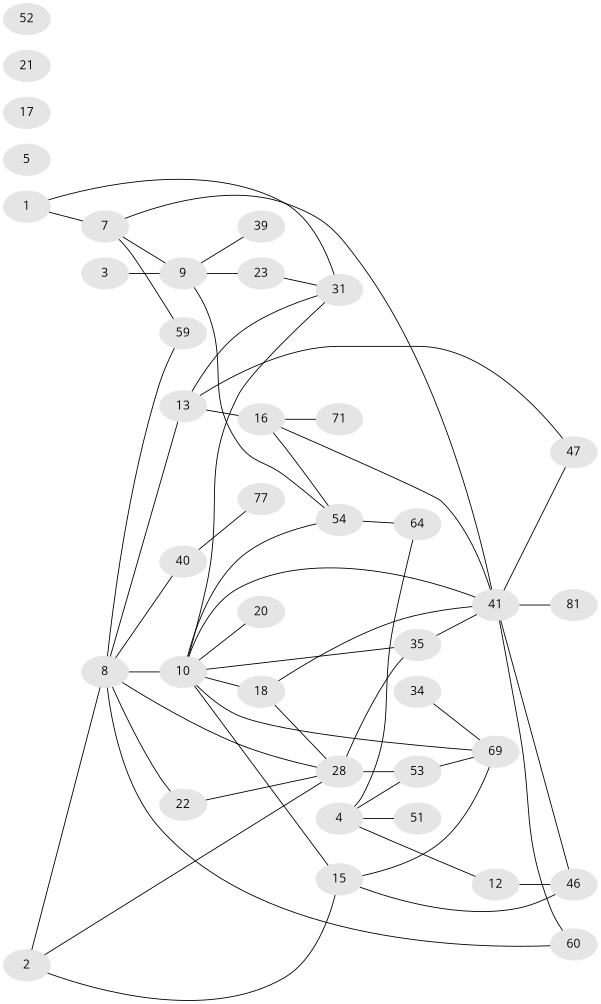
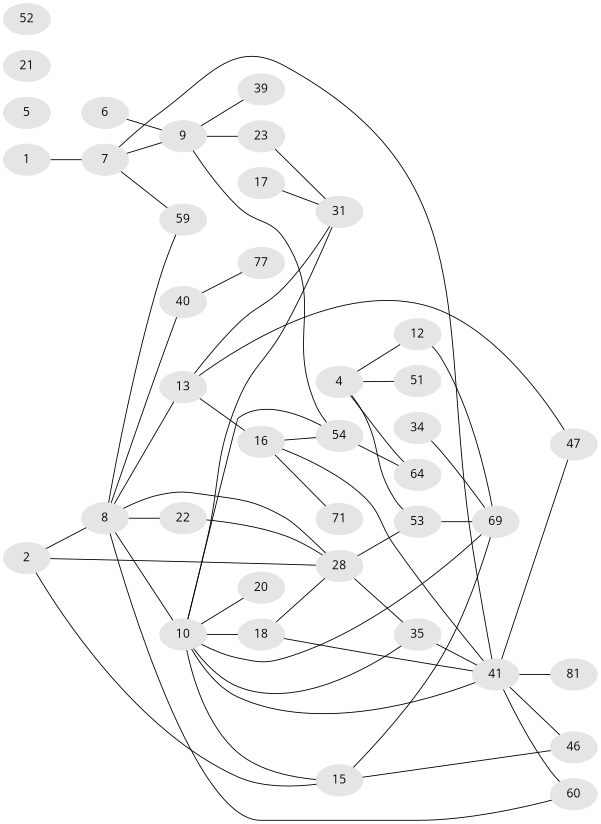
edge "1" -- "31": now "17" -- "31"
node "3": label "3" -> "6"
edge "12" -- "46": now "12" -- "69"
